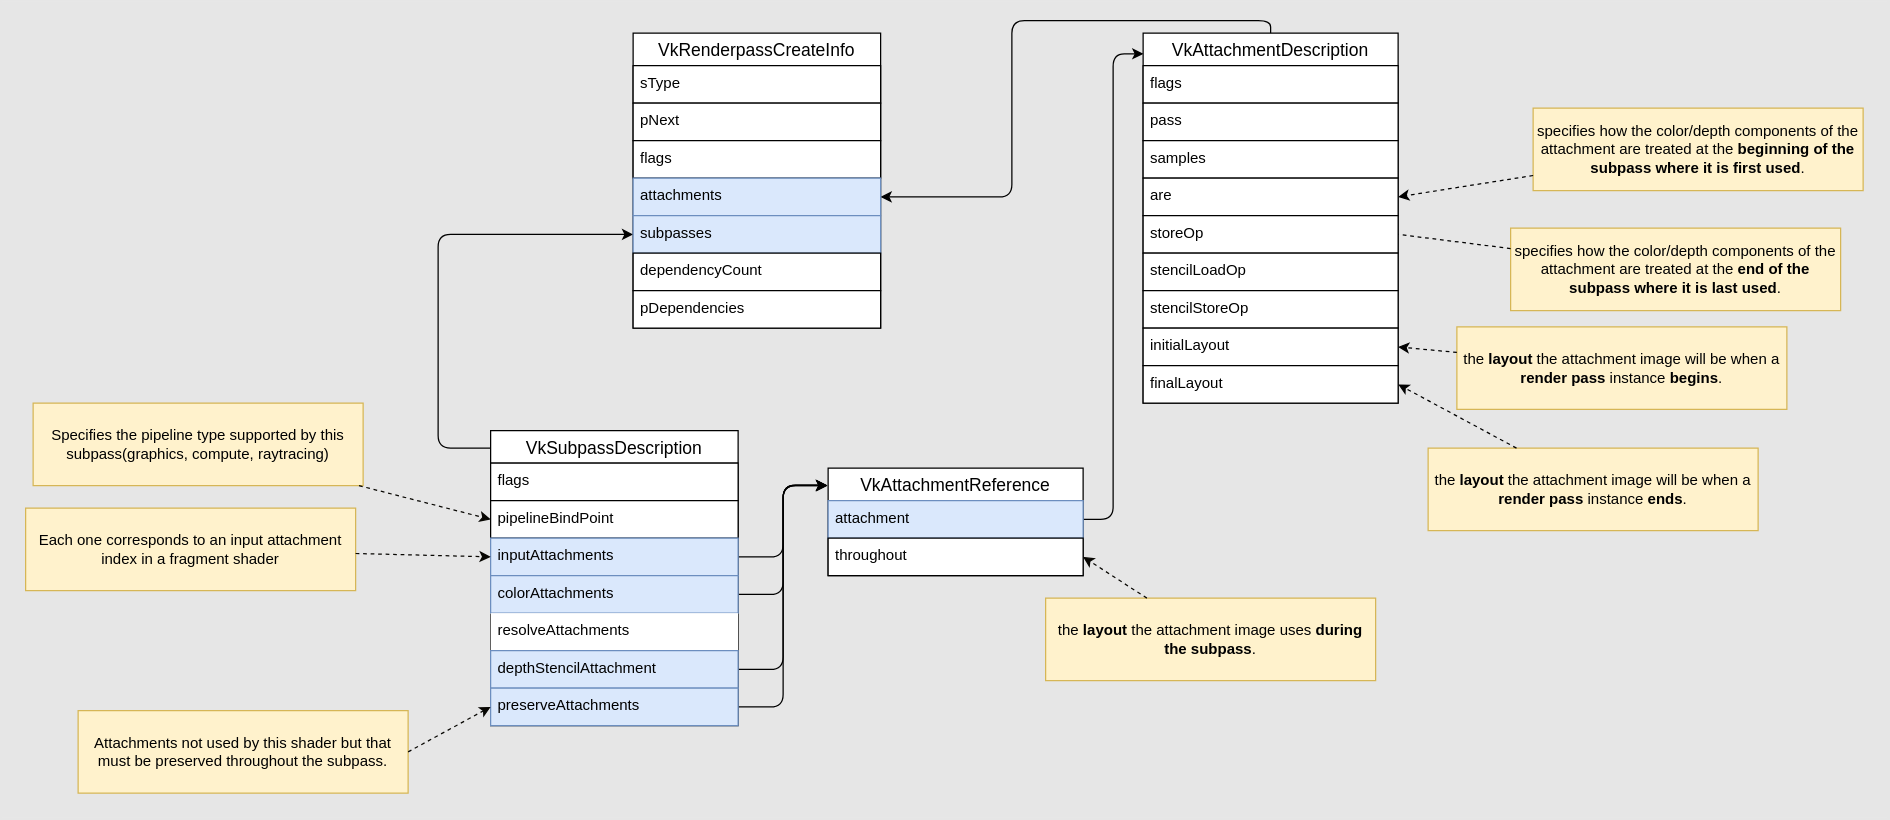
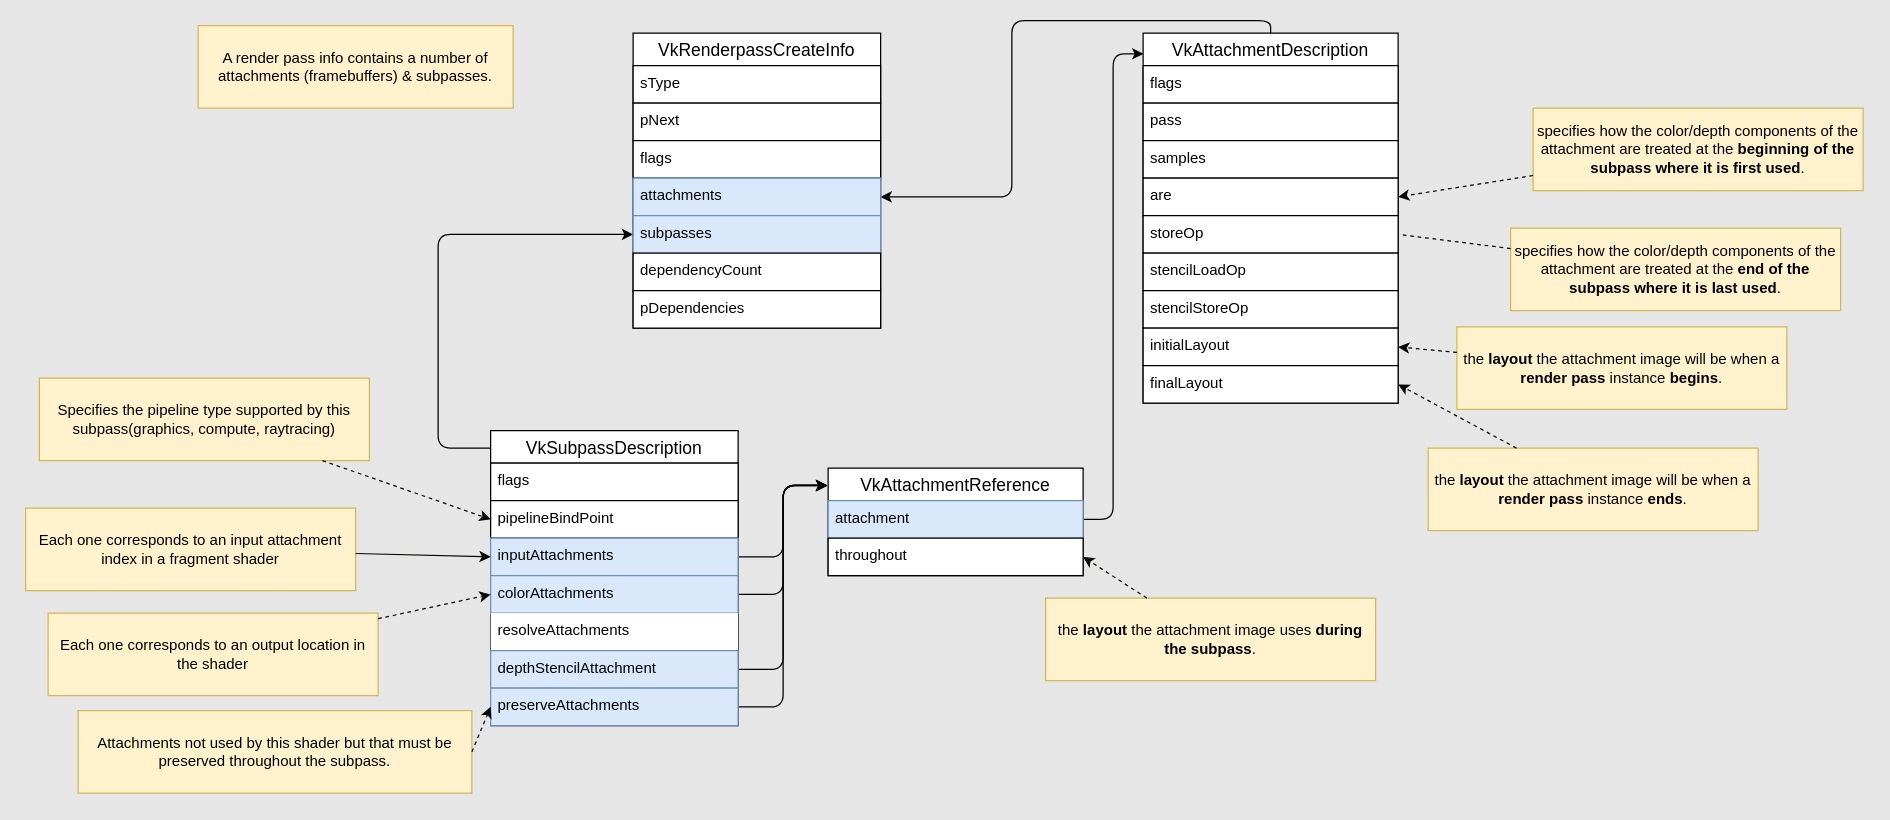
node "A render pass info contains a number of attachments (framebuffers) & subpasses.": added
node "Specifies the pipeline type supported by this subpass(graphics, compute, raytracing)": moved (198, 444) -> (204, 419)
edge "Each one corresponds to an input attachment index in a fragment shader" -> "inputAttachments": style dashed -> solid
edge "Each one corresponds to an output location in the shader" -> "colorAttachments": added
node "Each one corresponds to an output location in the shader": added
node "Attachments not used by this shader but that must be preserved throughout the subpass.": size 330x83 -> 394x83
